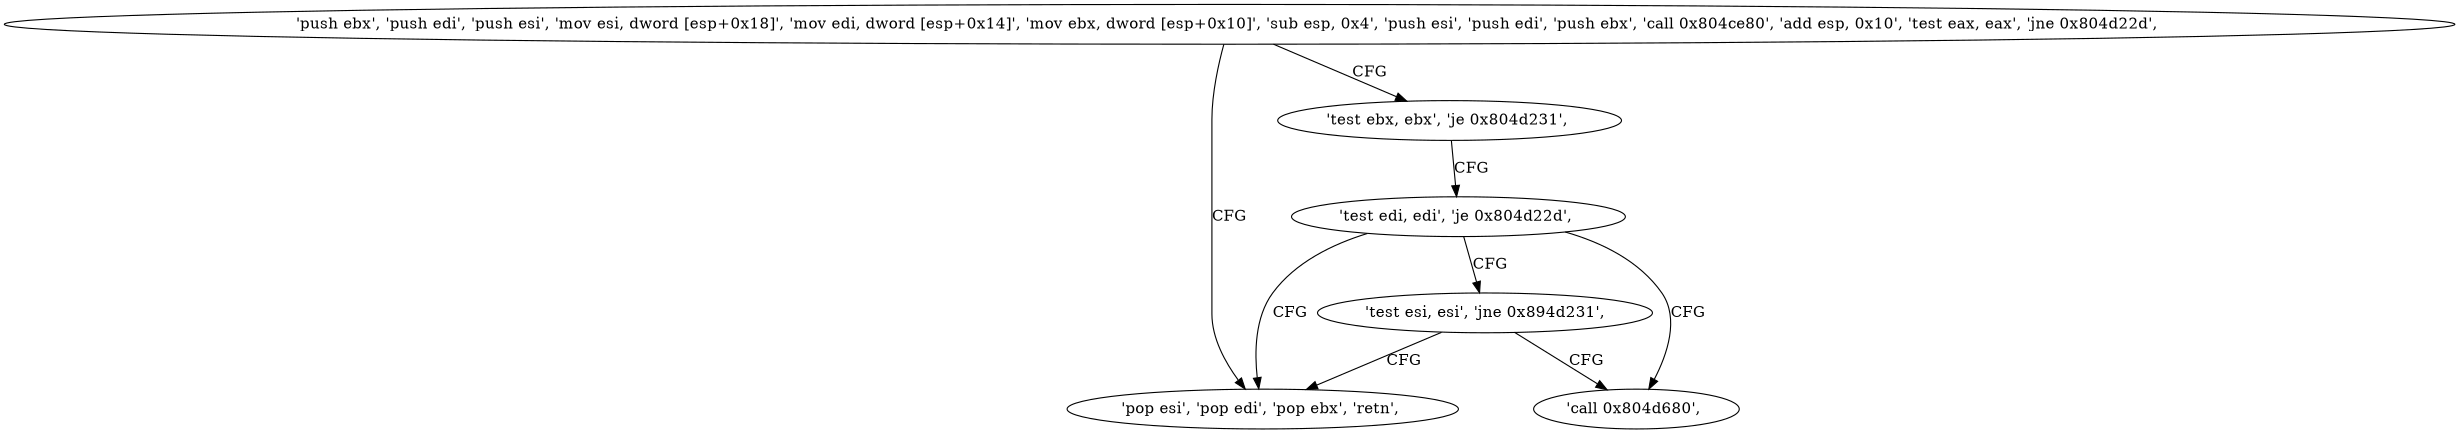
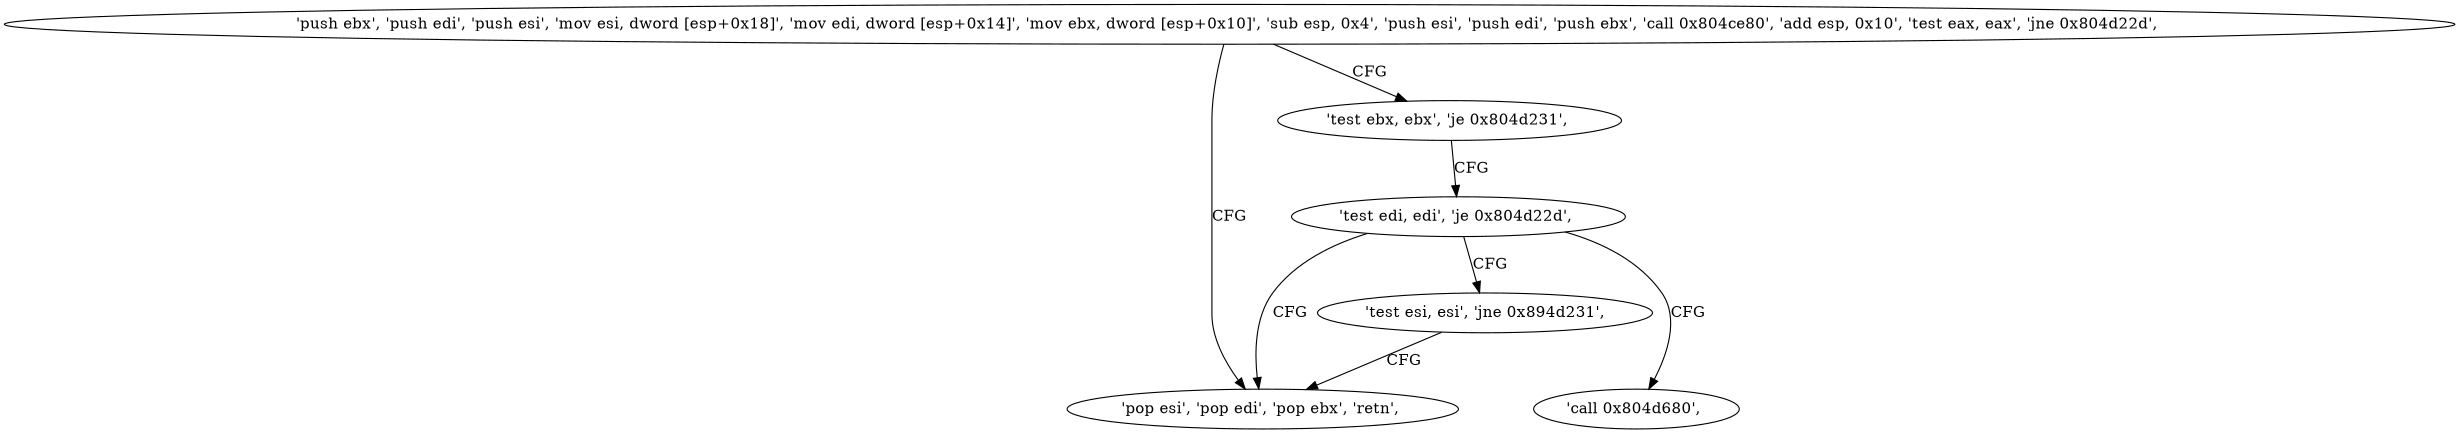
edge "'test esi, esi', 'jne 0x894d231'," -> "'call 0x804d680',": removed, label "CFG"
